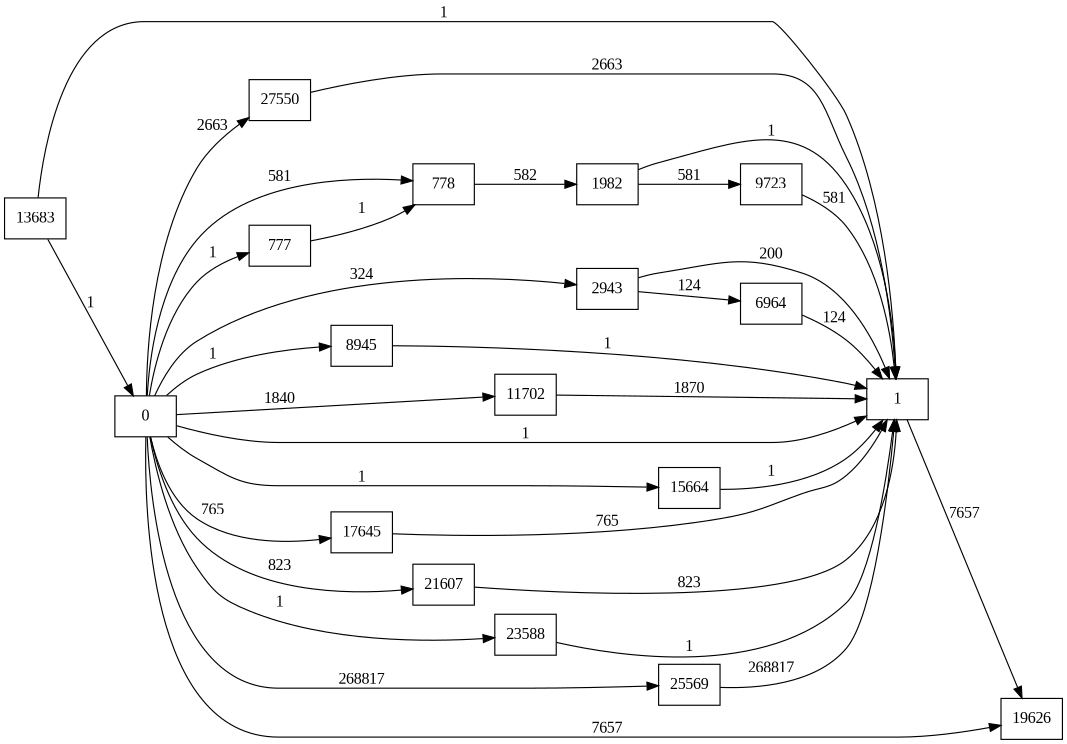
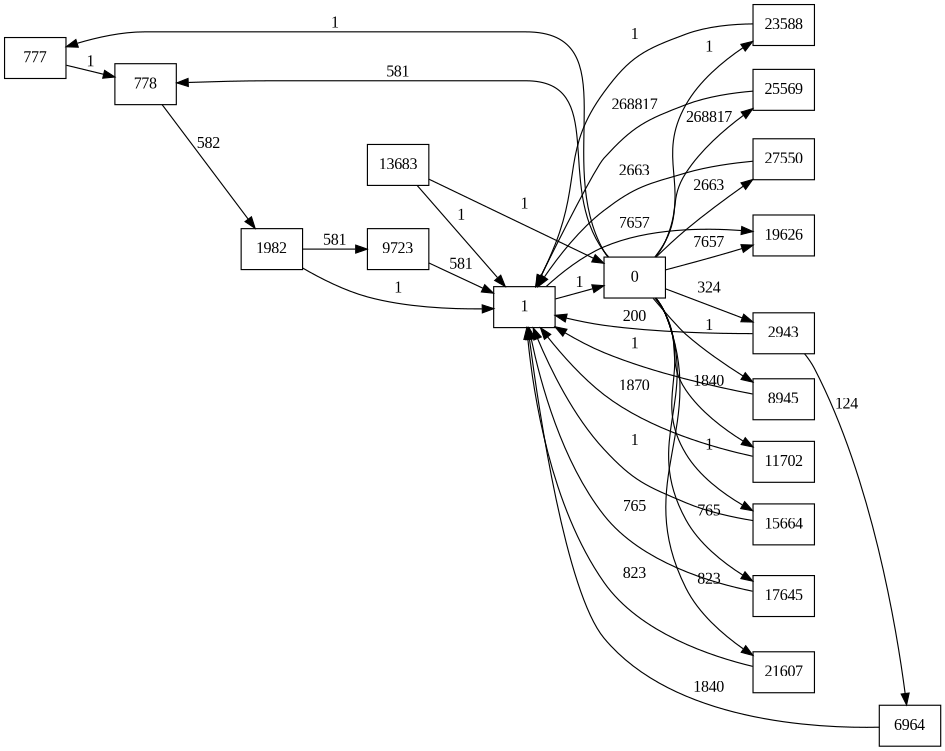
edge "6964" -> "1": label "124" -> "1840"
edge "0" -> "1": reversed
